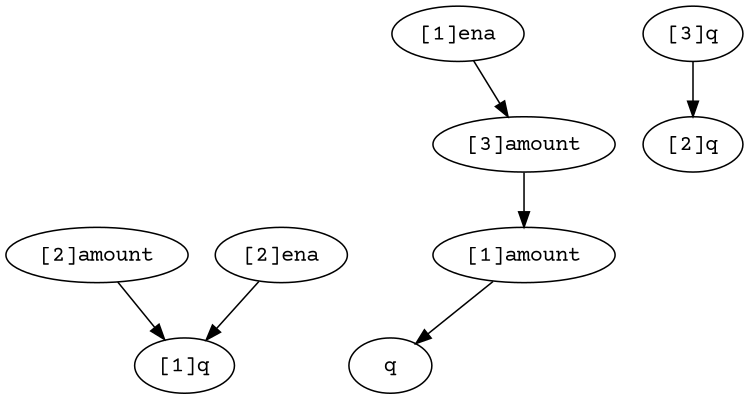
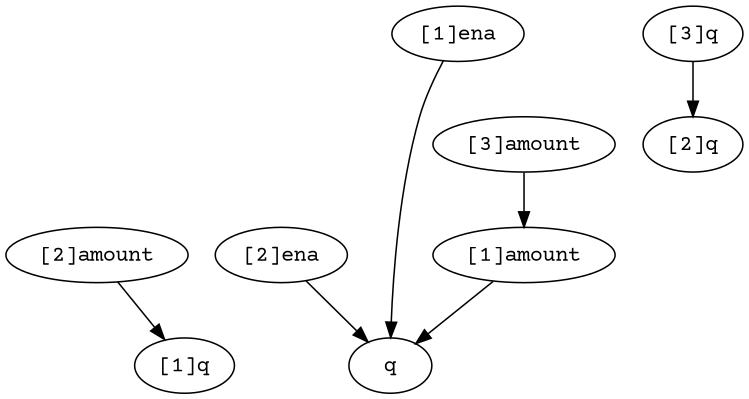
edge "[1]ena" -> "[3]amount": now "[1]ena" -> "q"
edge "[2]ena" -> "[1]q": now "[2]ena" -> "q"
